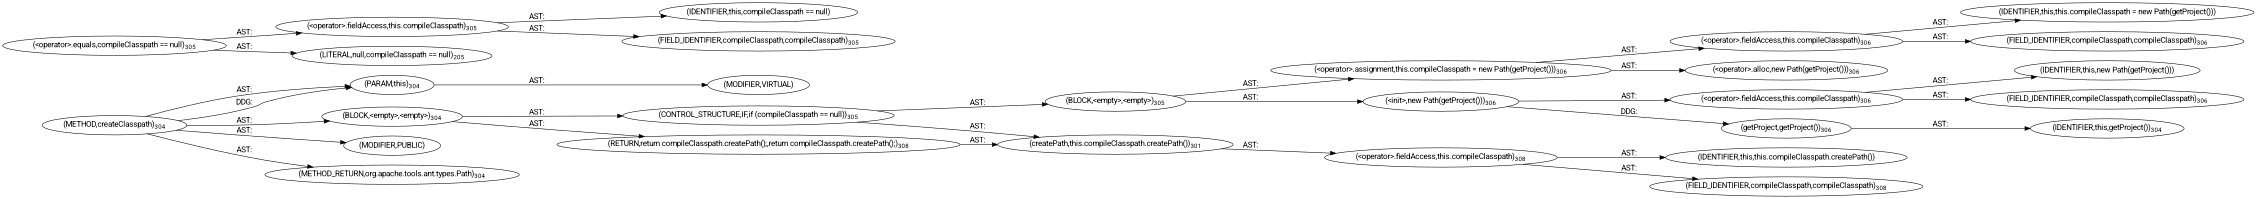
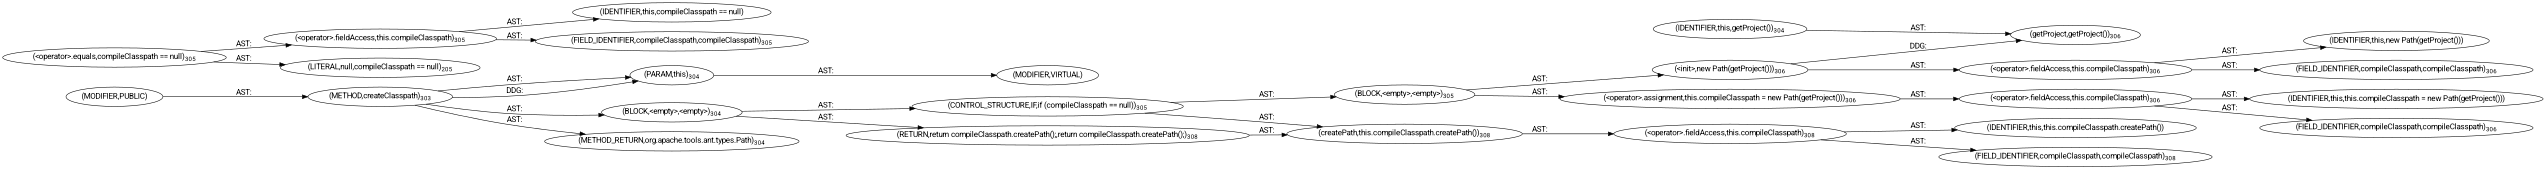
node "(<operator>.alloc,new Path(getProject()))": removed
node "(METHOD,createClasspath)": text "304" -> "303"
edge "(getProject,getProject())" -> "(IDENTIFIER,this,getProject())": reversed
edge "(METHOD,createClasspath)" -> "(MODIFIER,PUBLIC)": reversed
node "(createPath,this.compileClasspath.createPath())": text "301" -> "308"
